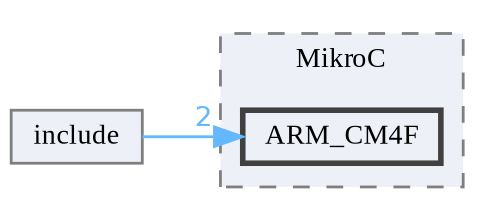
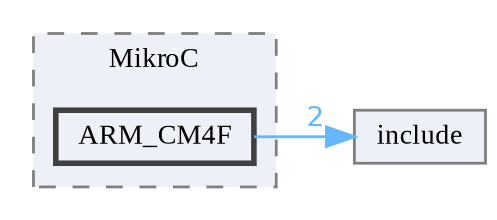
edge "include" -> "ARM_CM4F": reversed
